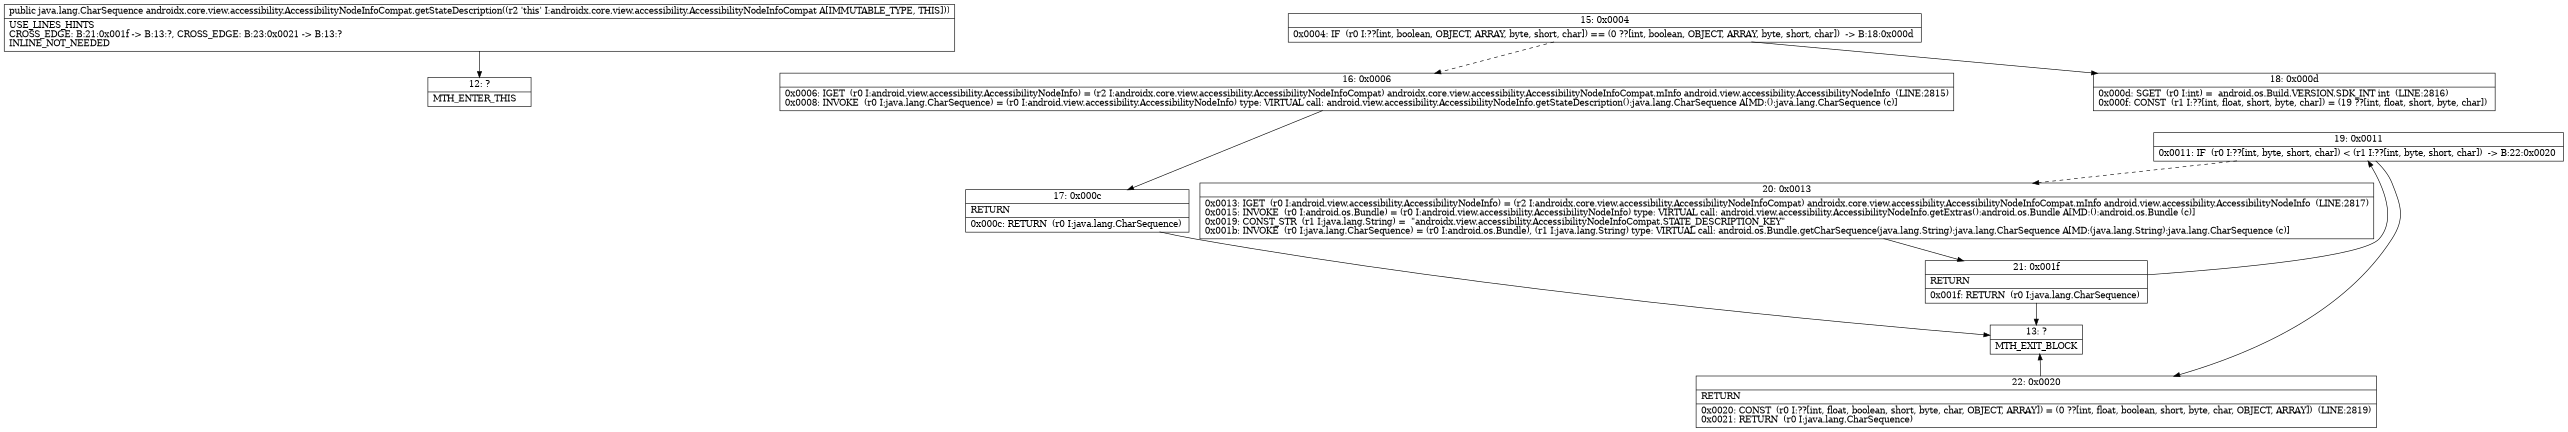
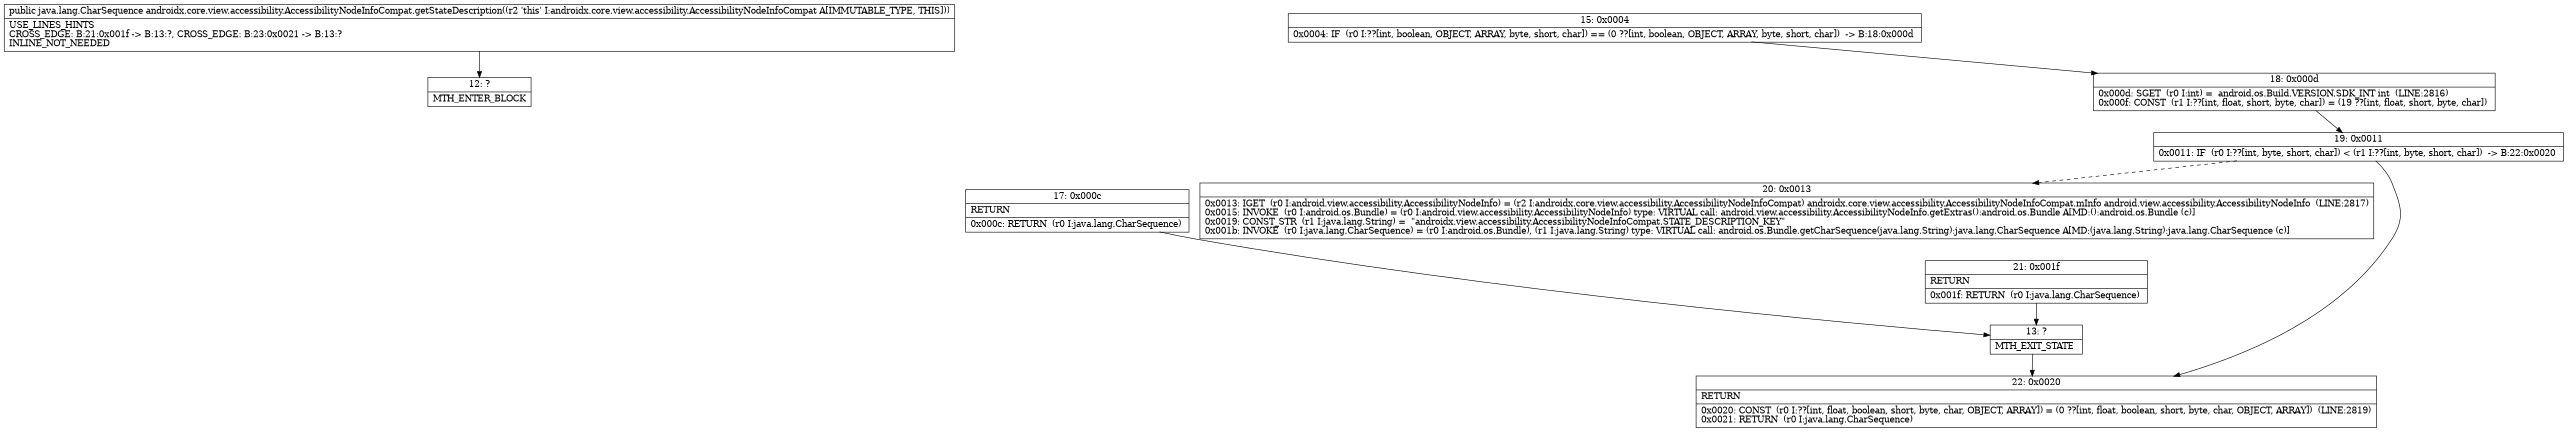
node "16: 0x0006": removed
node "12: ?": text "MTH_ENTER_THIS" -> "MTH_ENTER_BLOCK"
edge "20: 0x0013" -> "21: 0x001f": removed
edge "21: 0x001f" -> "19: 0x0011": now "18: 0x000d" -> "19: 0x0011"
node "13: ?": text "MTH_EXIT_BLOCK" -> "MTH_EXIT_STATE"
edge "22: 0x0020" -> "13: ?": reversed
